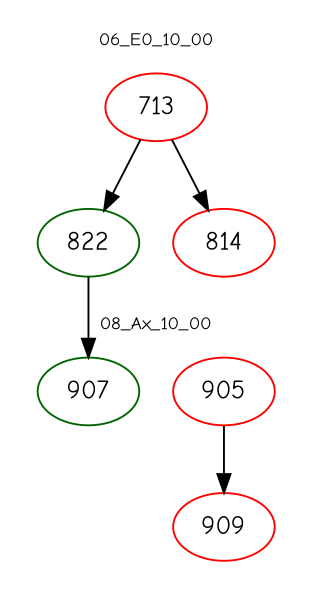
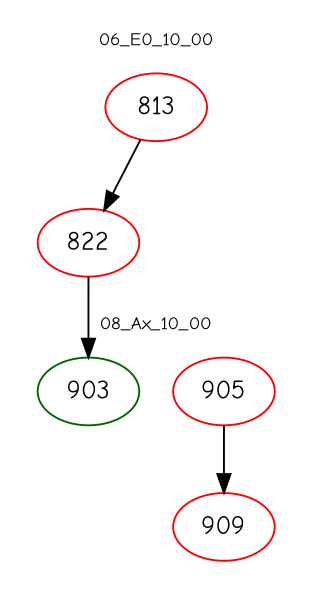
node "713": label "713" -> "813"
node "822": color darkgreen -> red
node "814": removed
node "907": label "907" -> "903"
